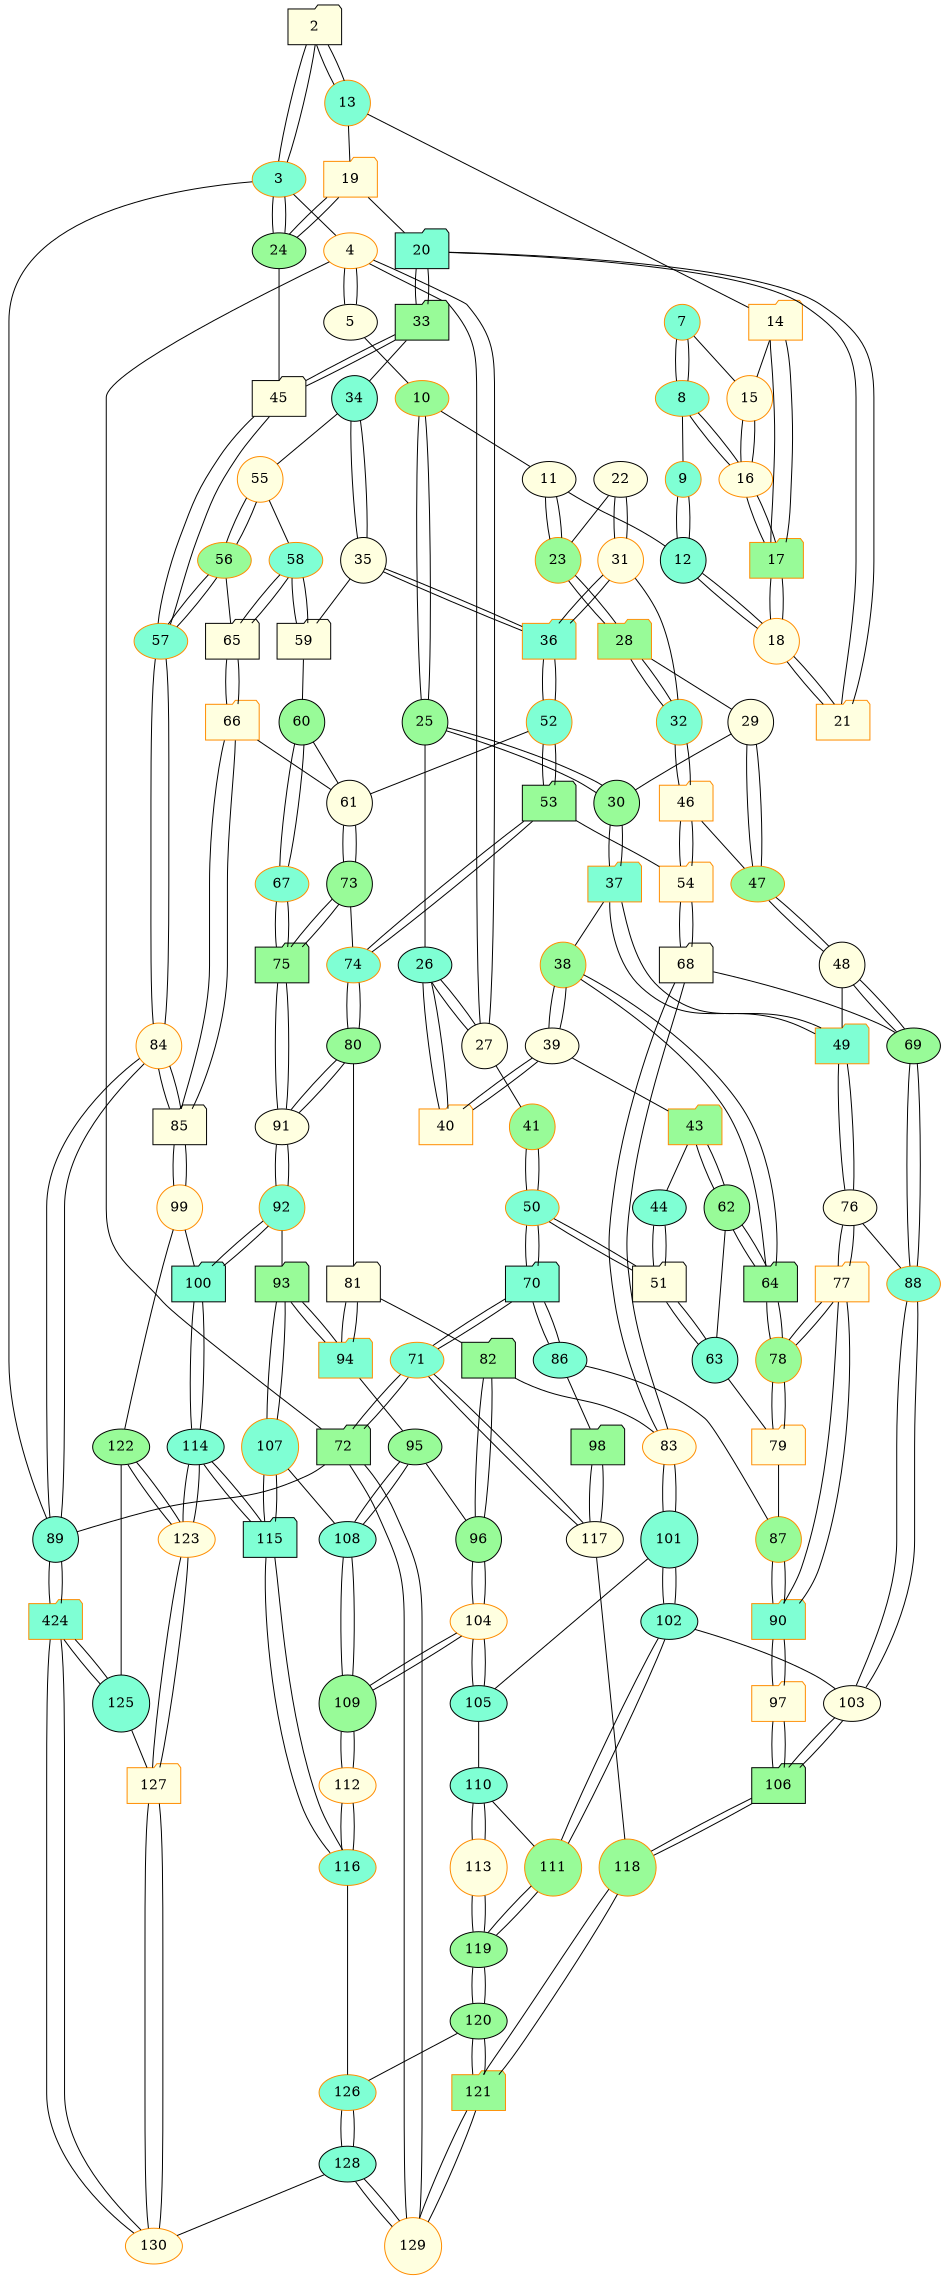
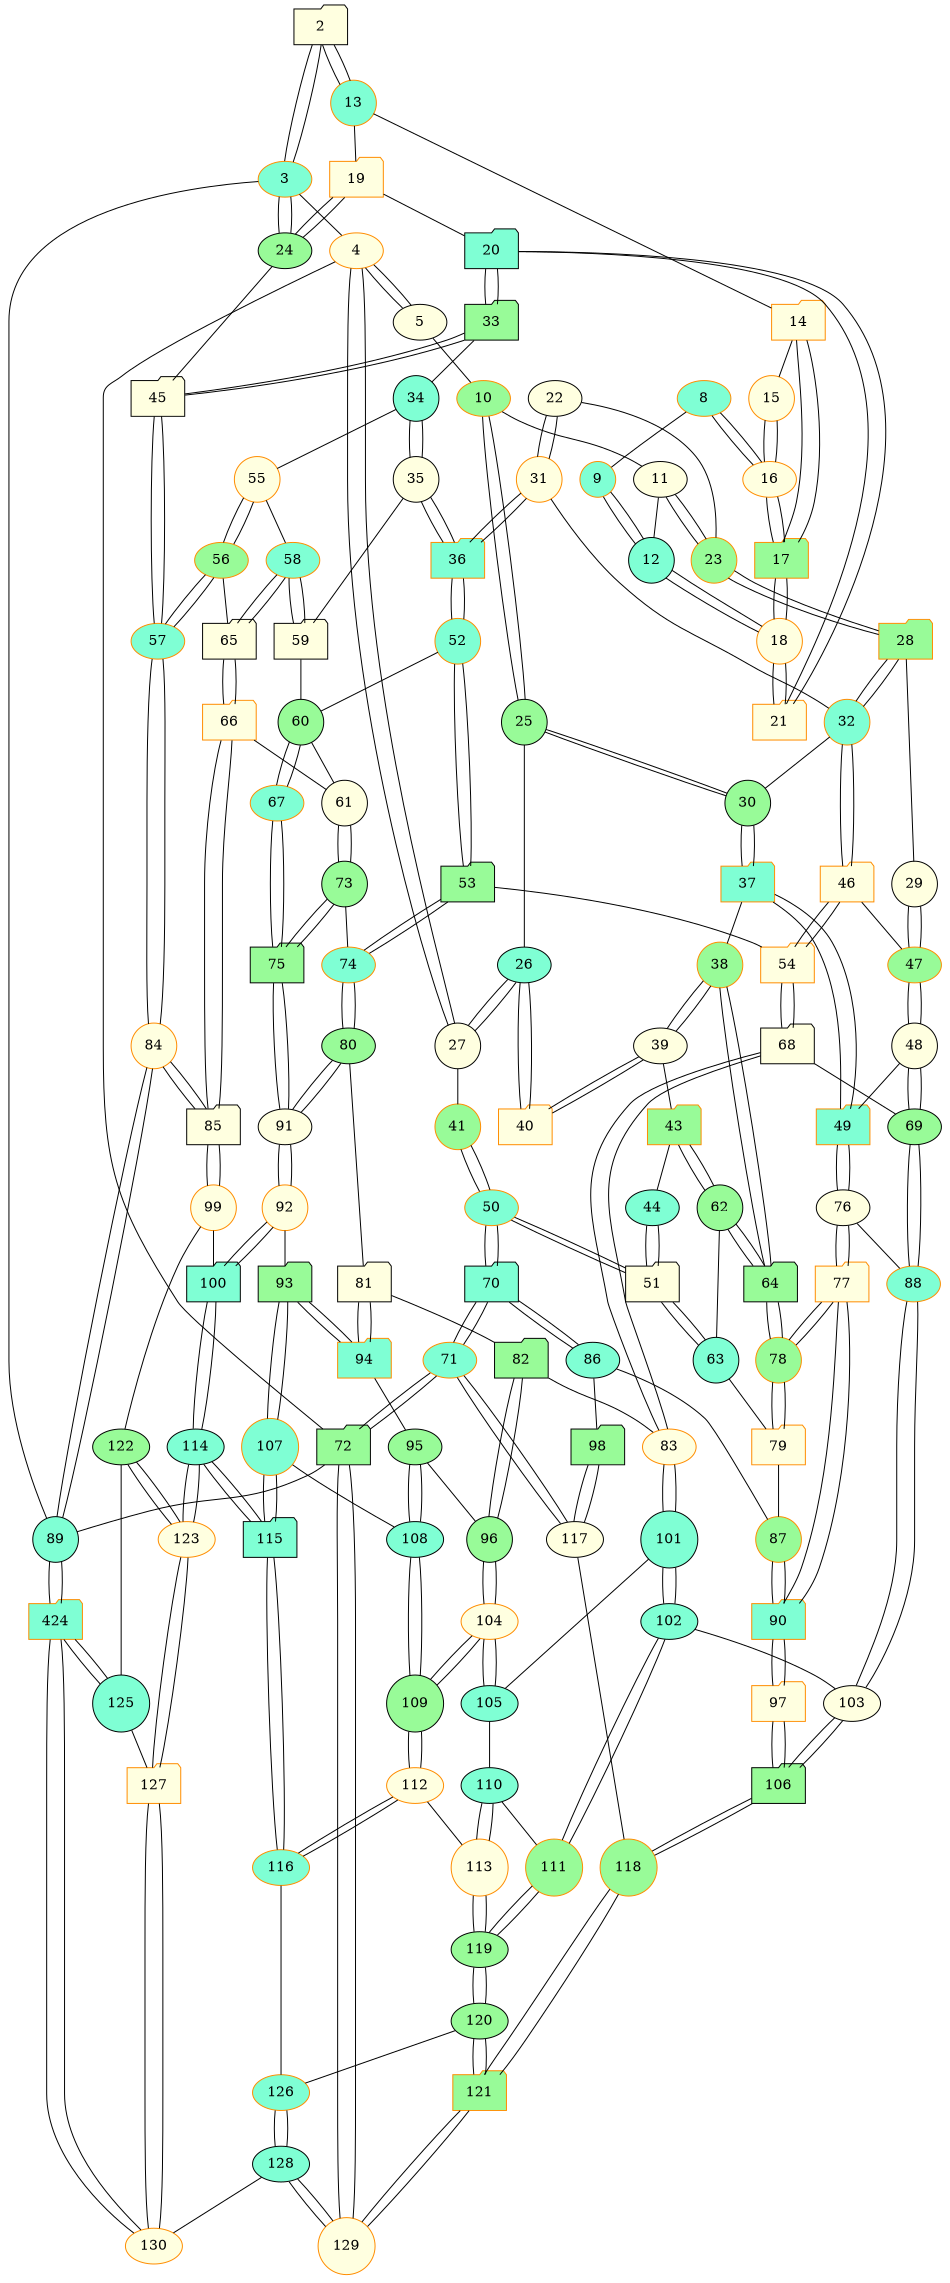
node "7": removed
edge "29" -- "30": now "32" -- "30"
edge "52" -- "61": now "52" -- "60"
node "92": fillcolor aquamarine -> lightyellow
edge "112" -- "113": added
